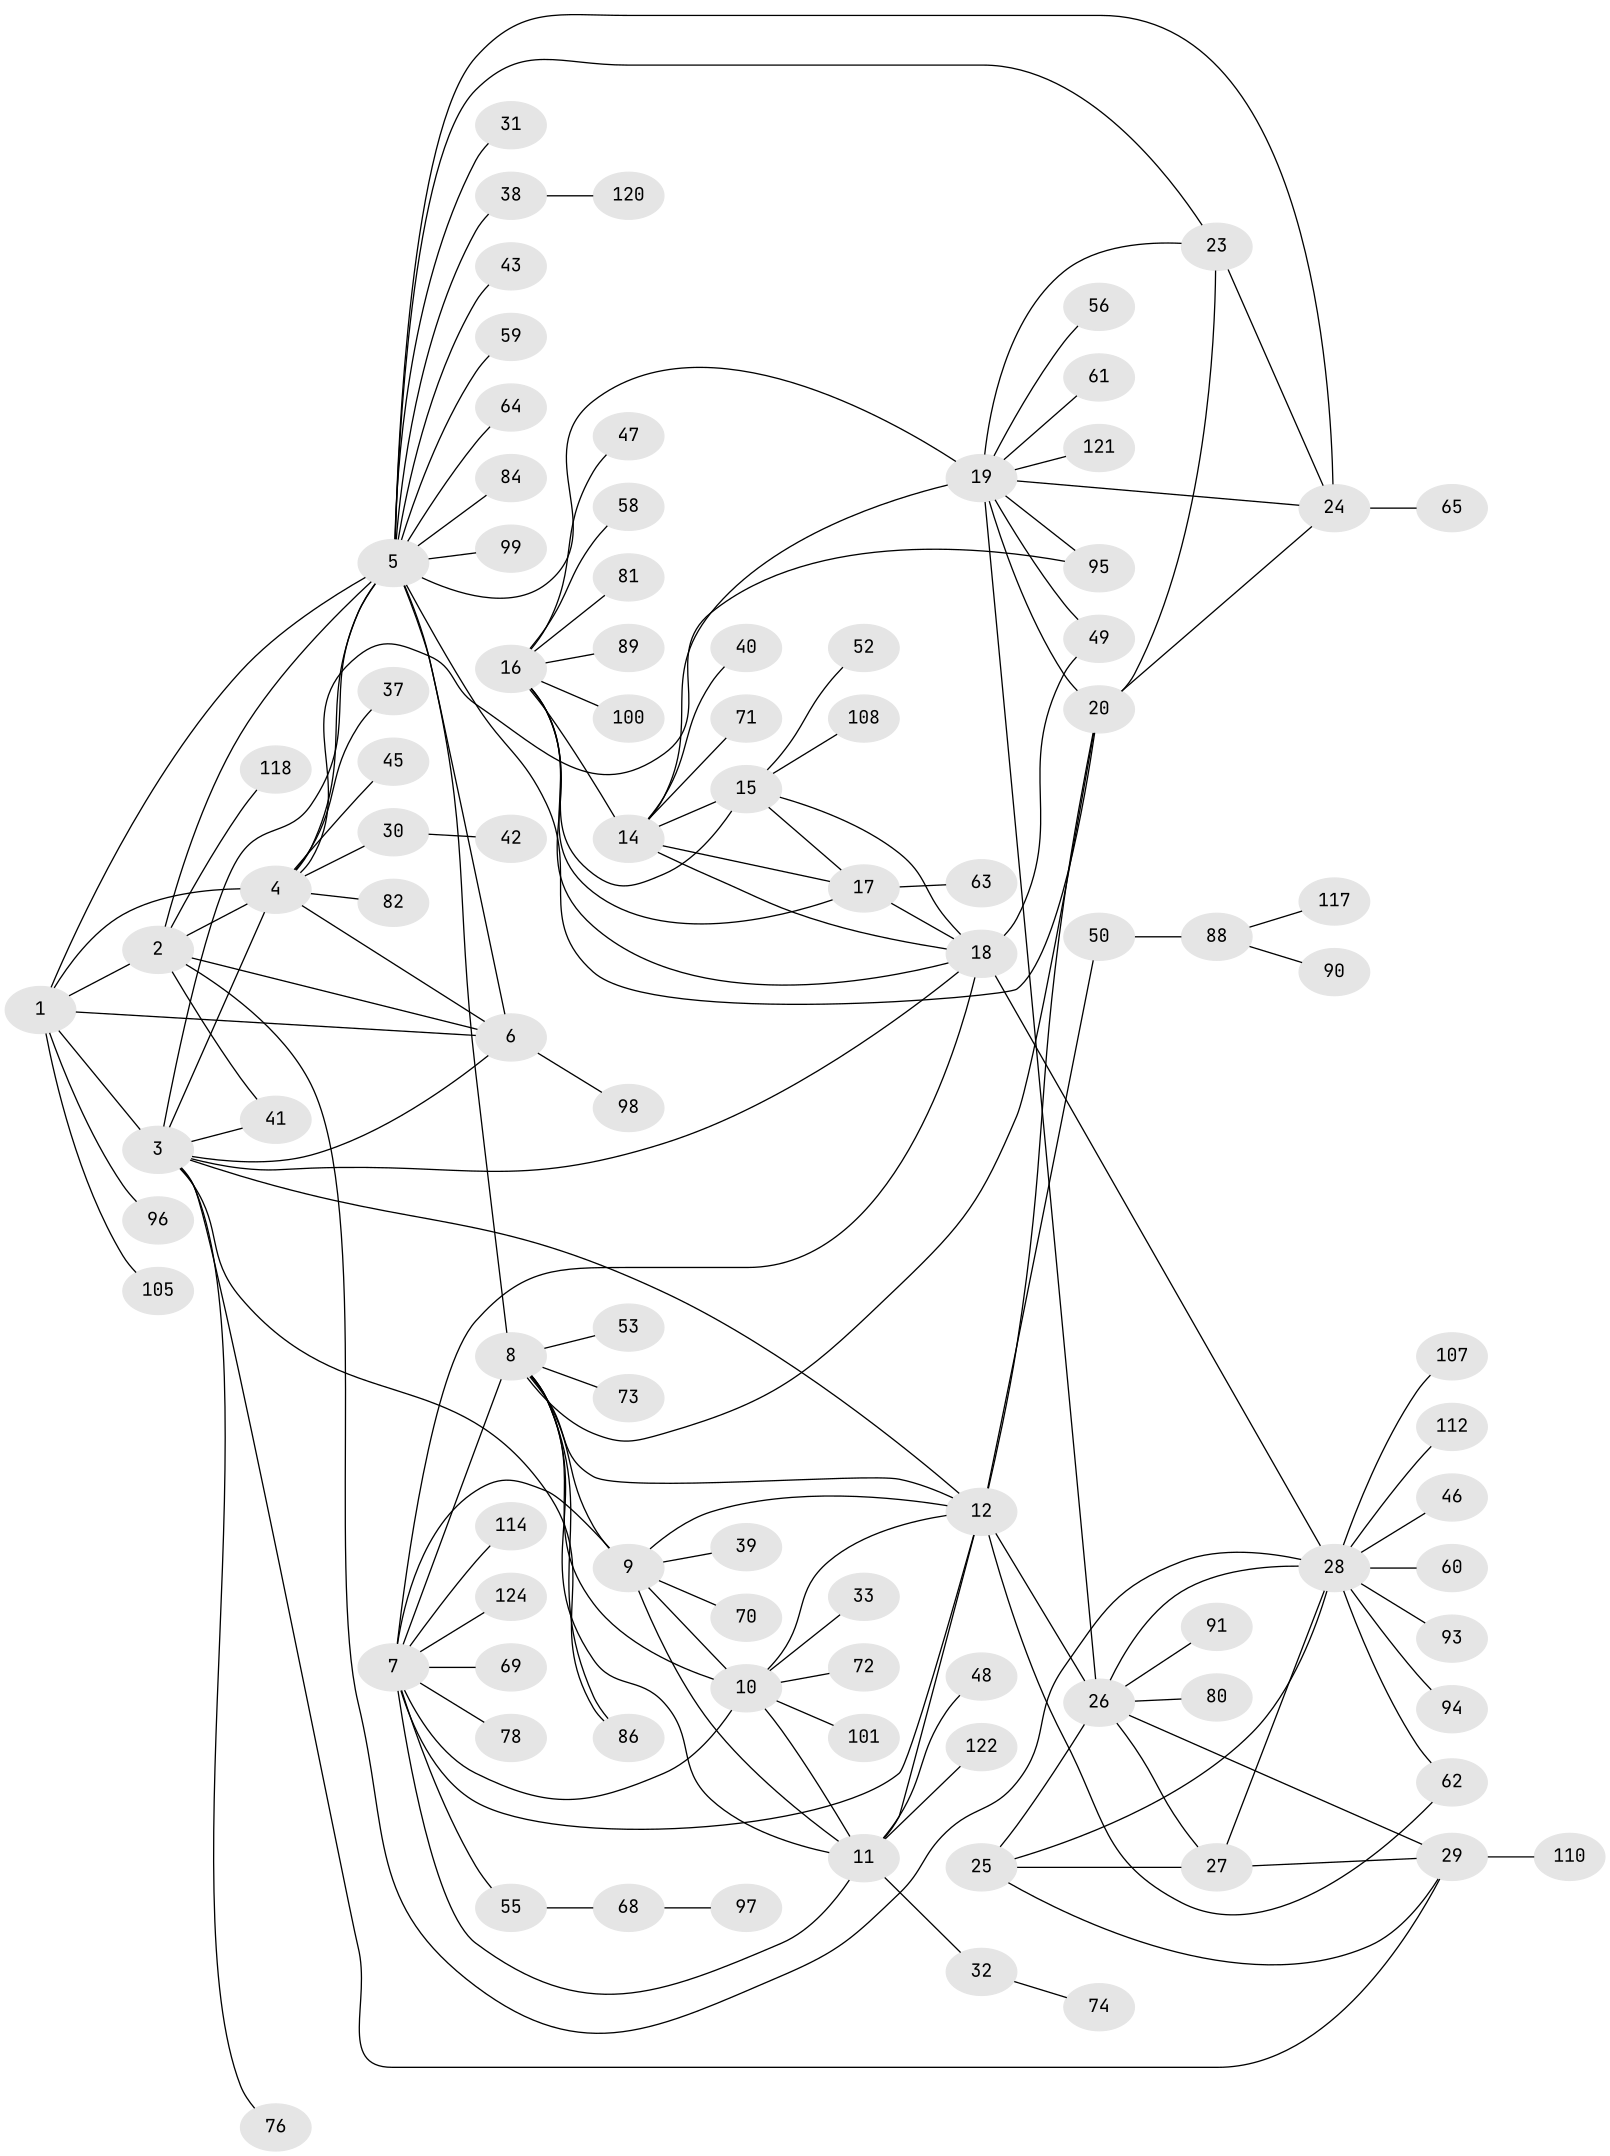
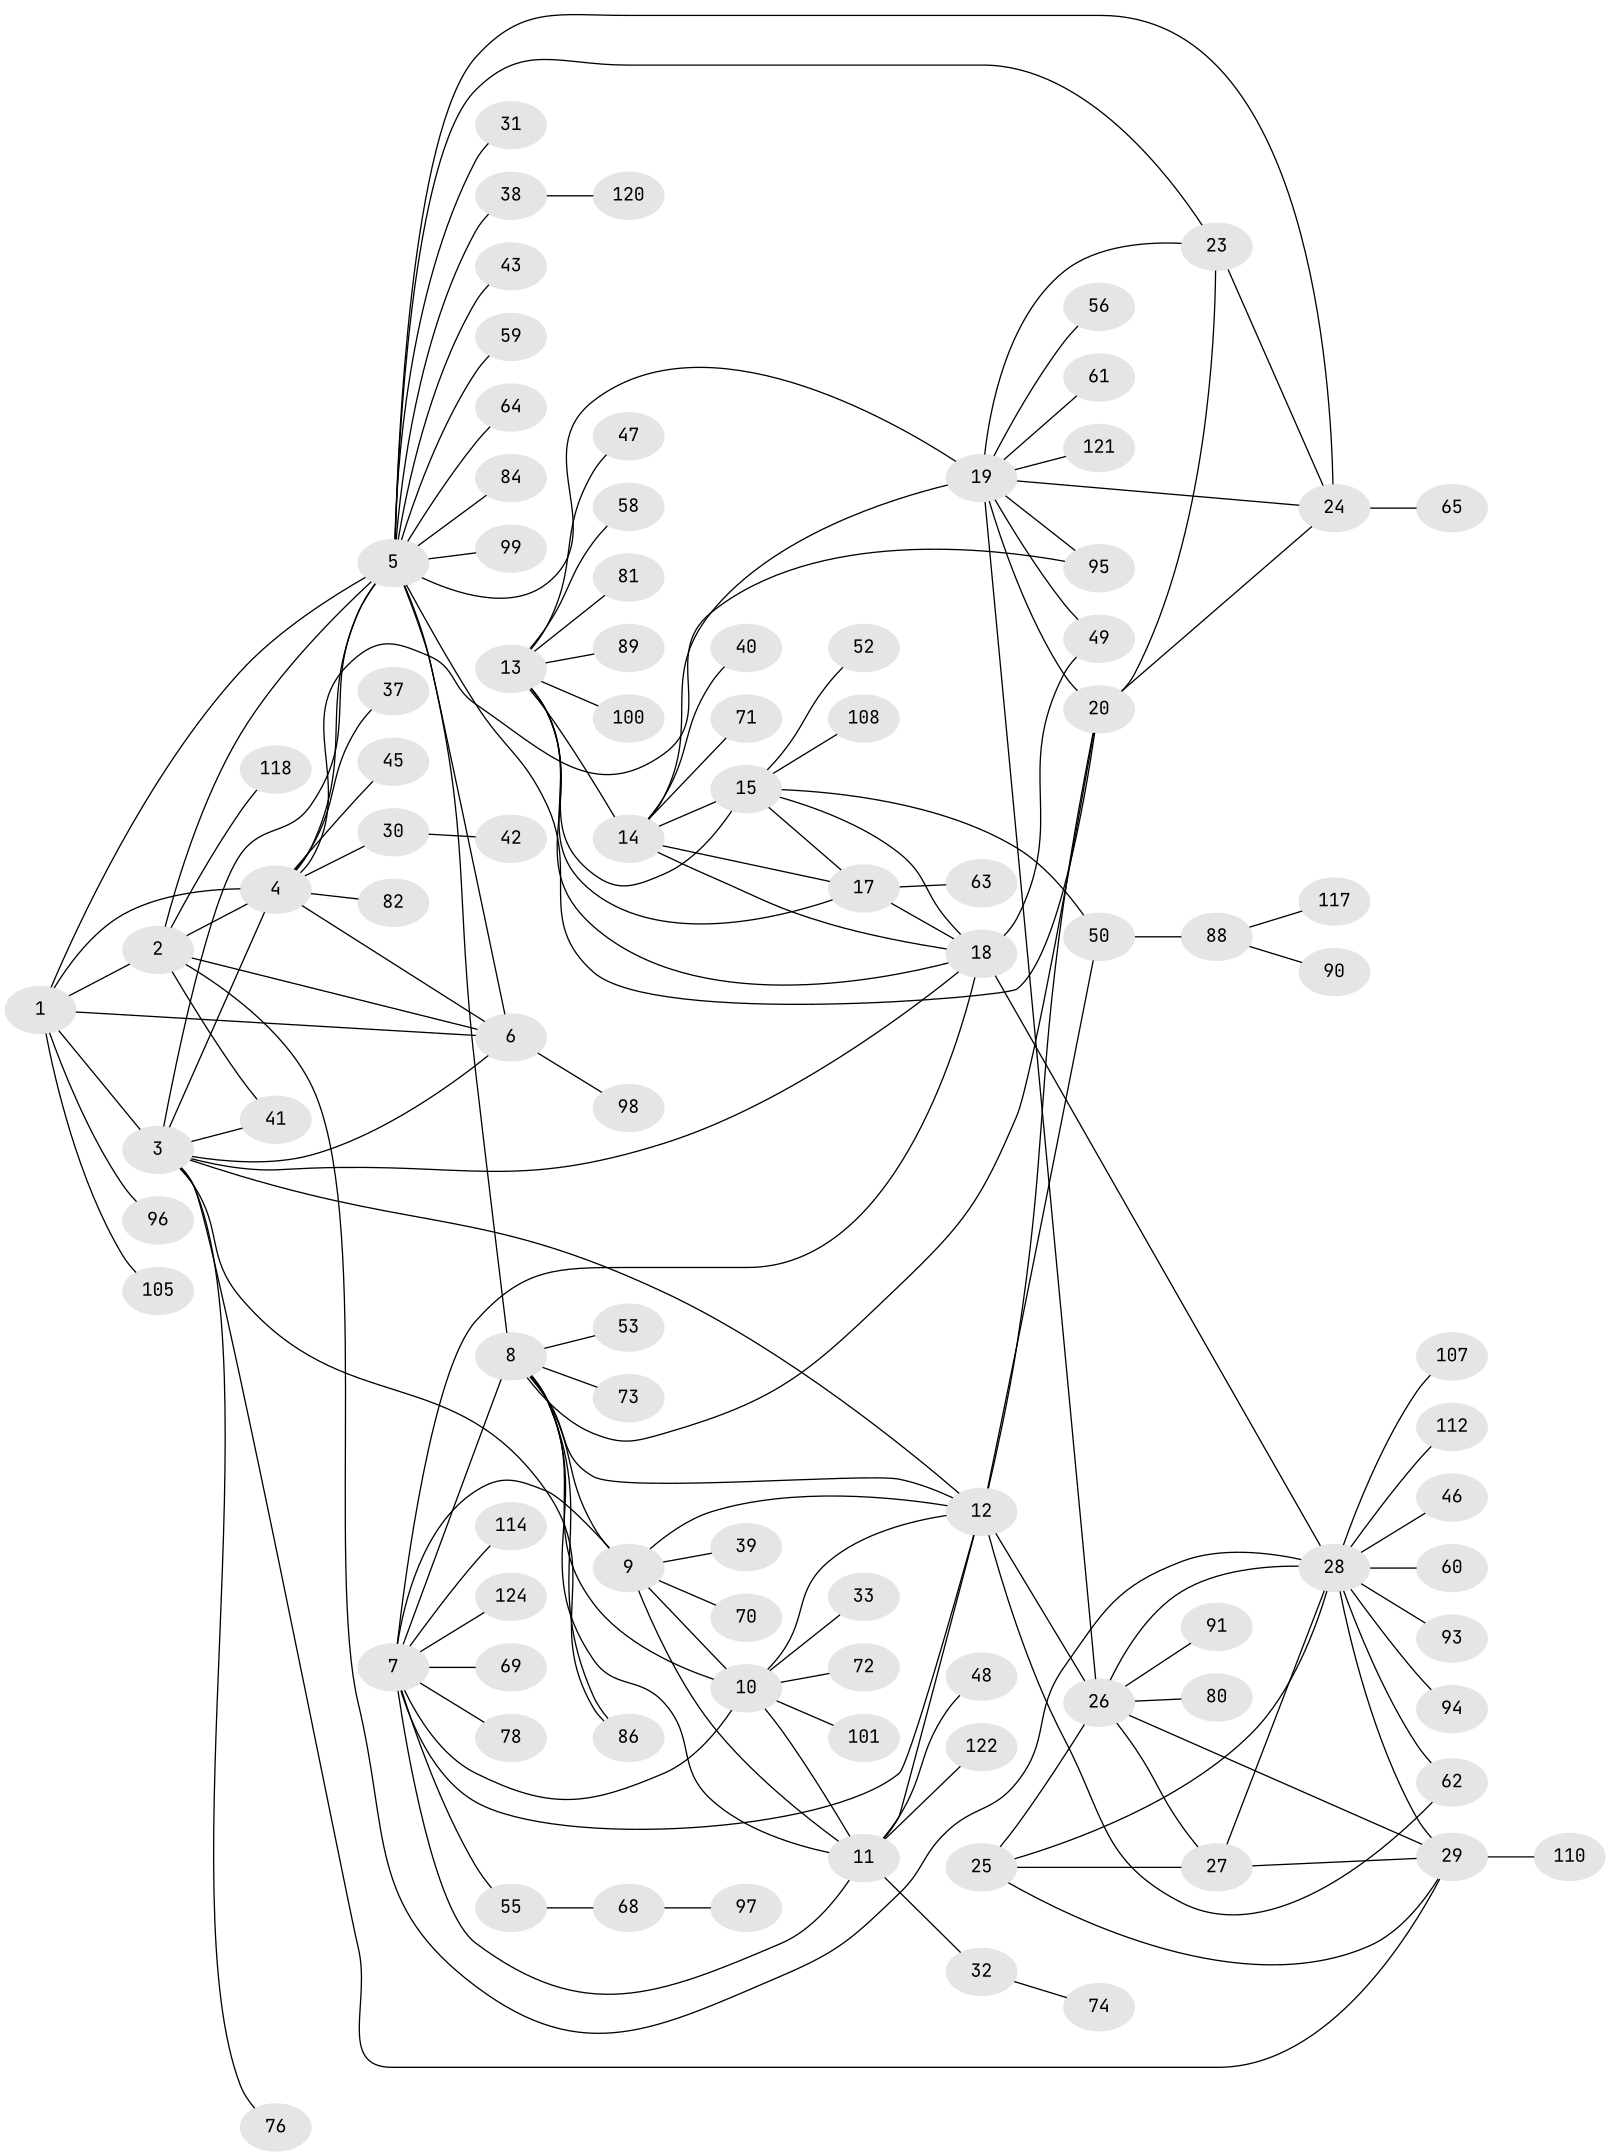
node "16": label "16" -> "13"
edge "15" -- "50": added
edge "28" -- "29": added
